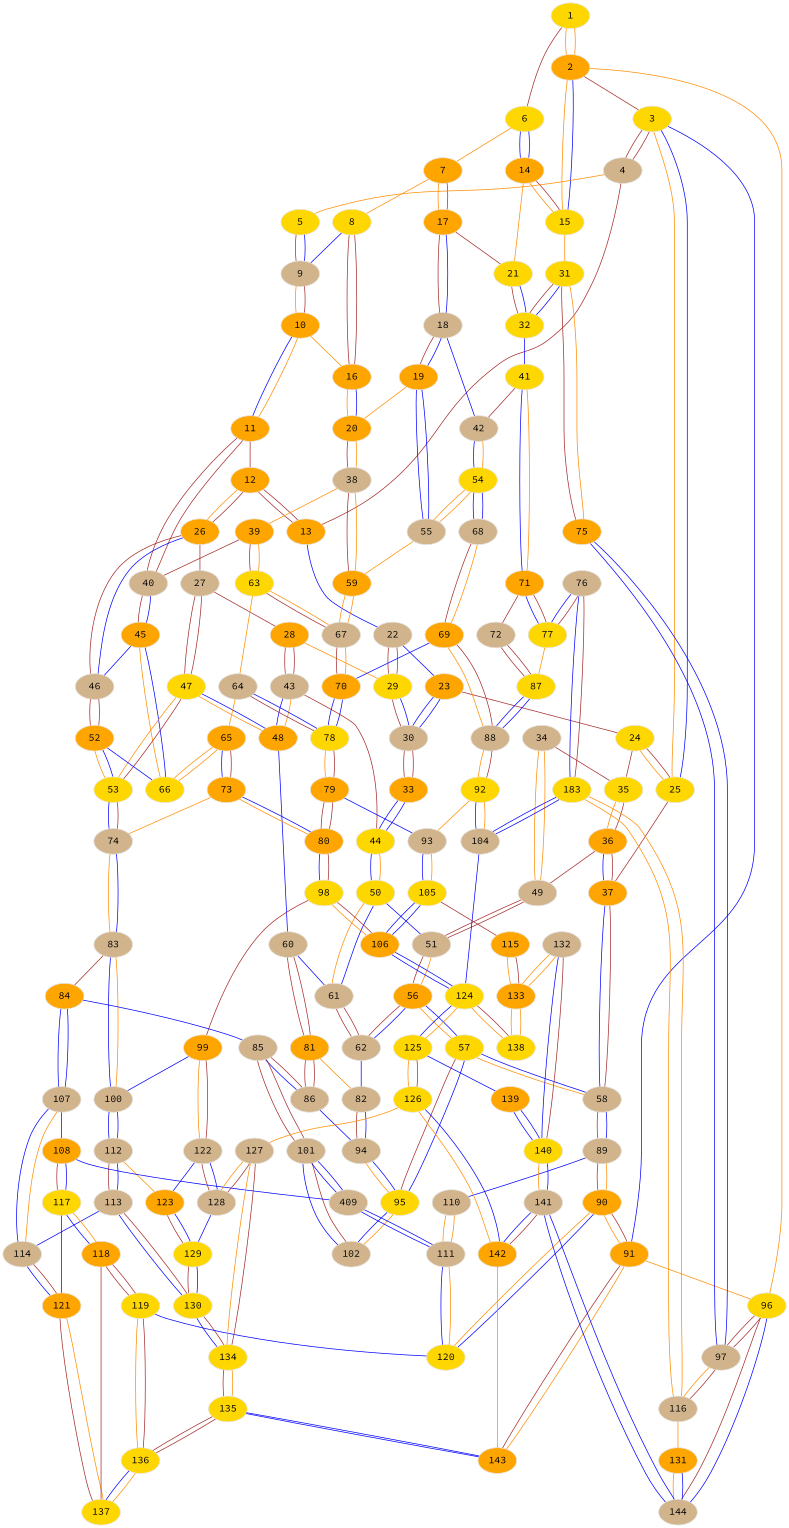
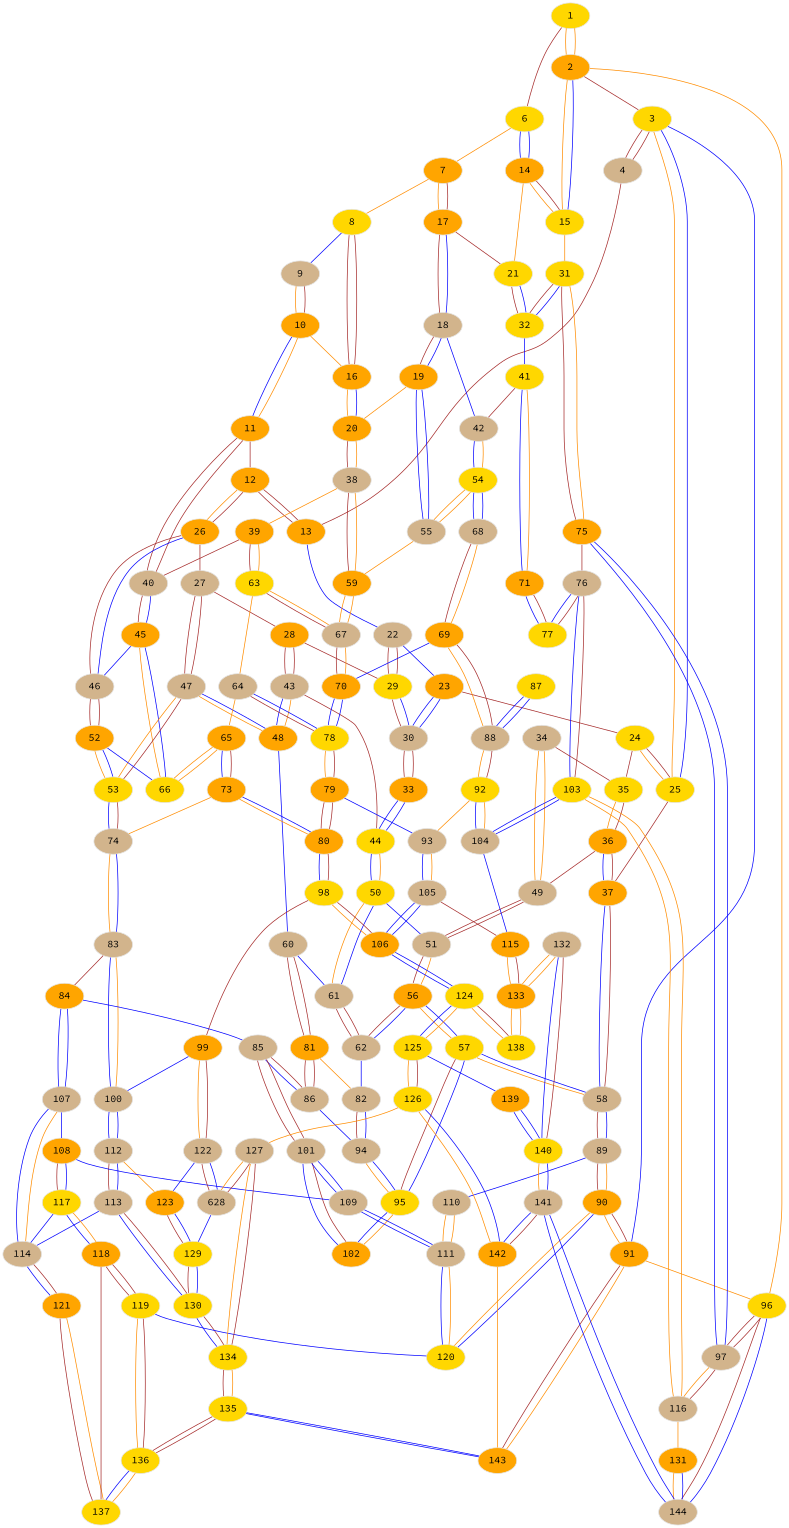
node "5": removed
edge "75" -- "76": added
node "72": removed
edge "28" -- "29": color darkorange -> brown
edge "77" -- "87": removed
node "47": fillcolor gold -> tan
node "183": label "183" -> "103"
node "105": fillcolor gold -> tan
edge "104" -- "124": now "104" -- "115"
node "128": label "128" -> "628"
node "409": label "409" -> "109"
edge "117" -- "121": now "117" -- "114"
node "102": fillcolor tan -> orange
